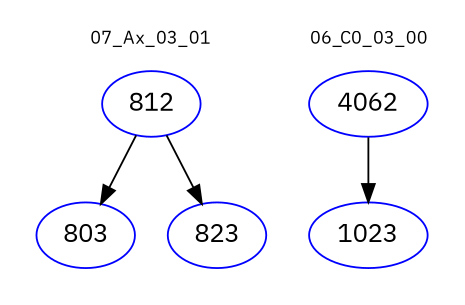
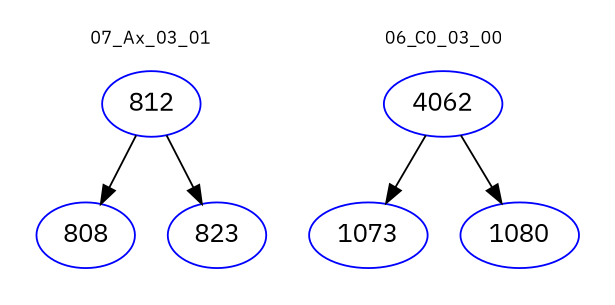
node "803": label "803" -> "808"
node "1023": label "1023" -> "1073"
node "1080": added
